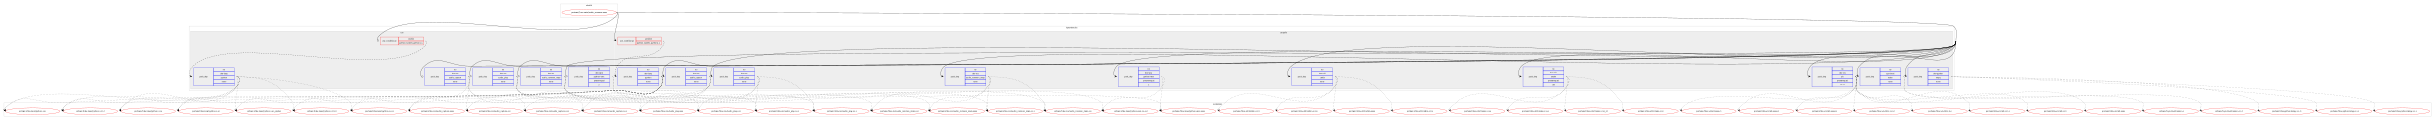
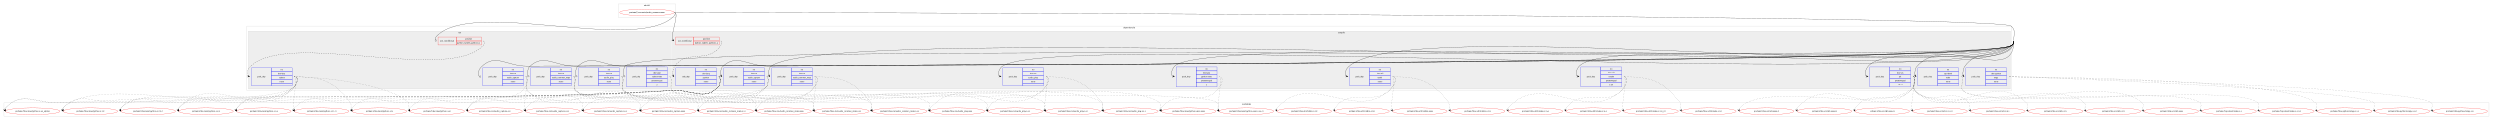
node "portage://dev-lang/python-2.7.17": added
